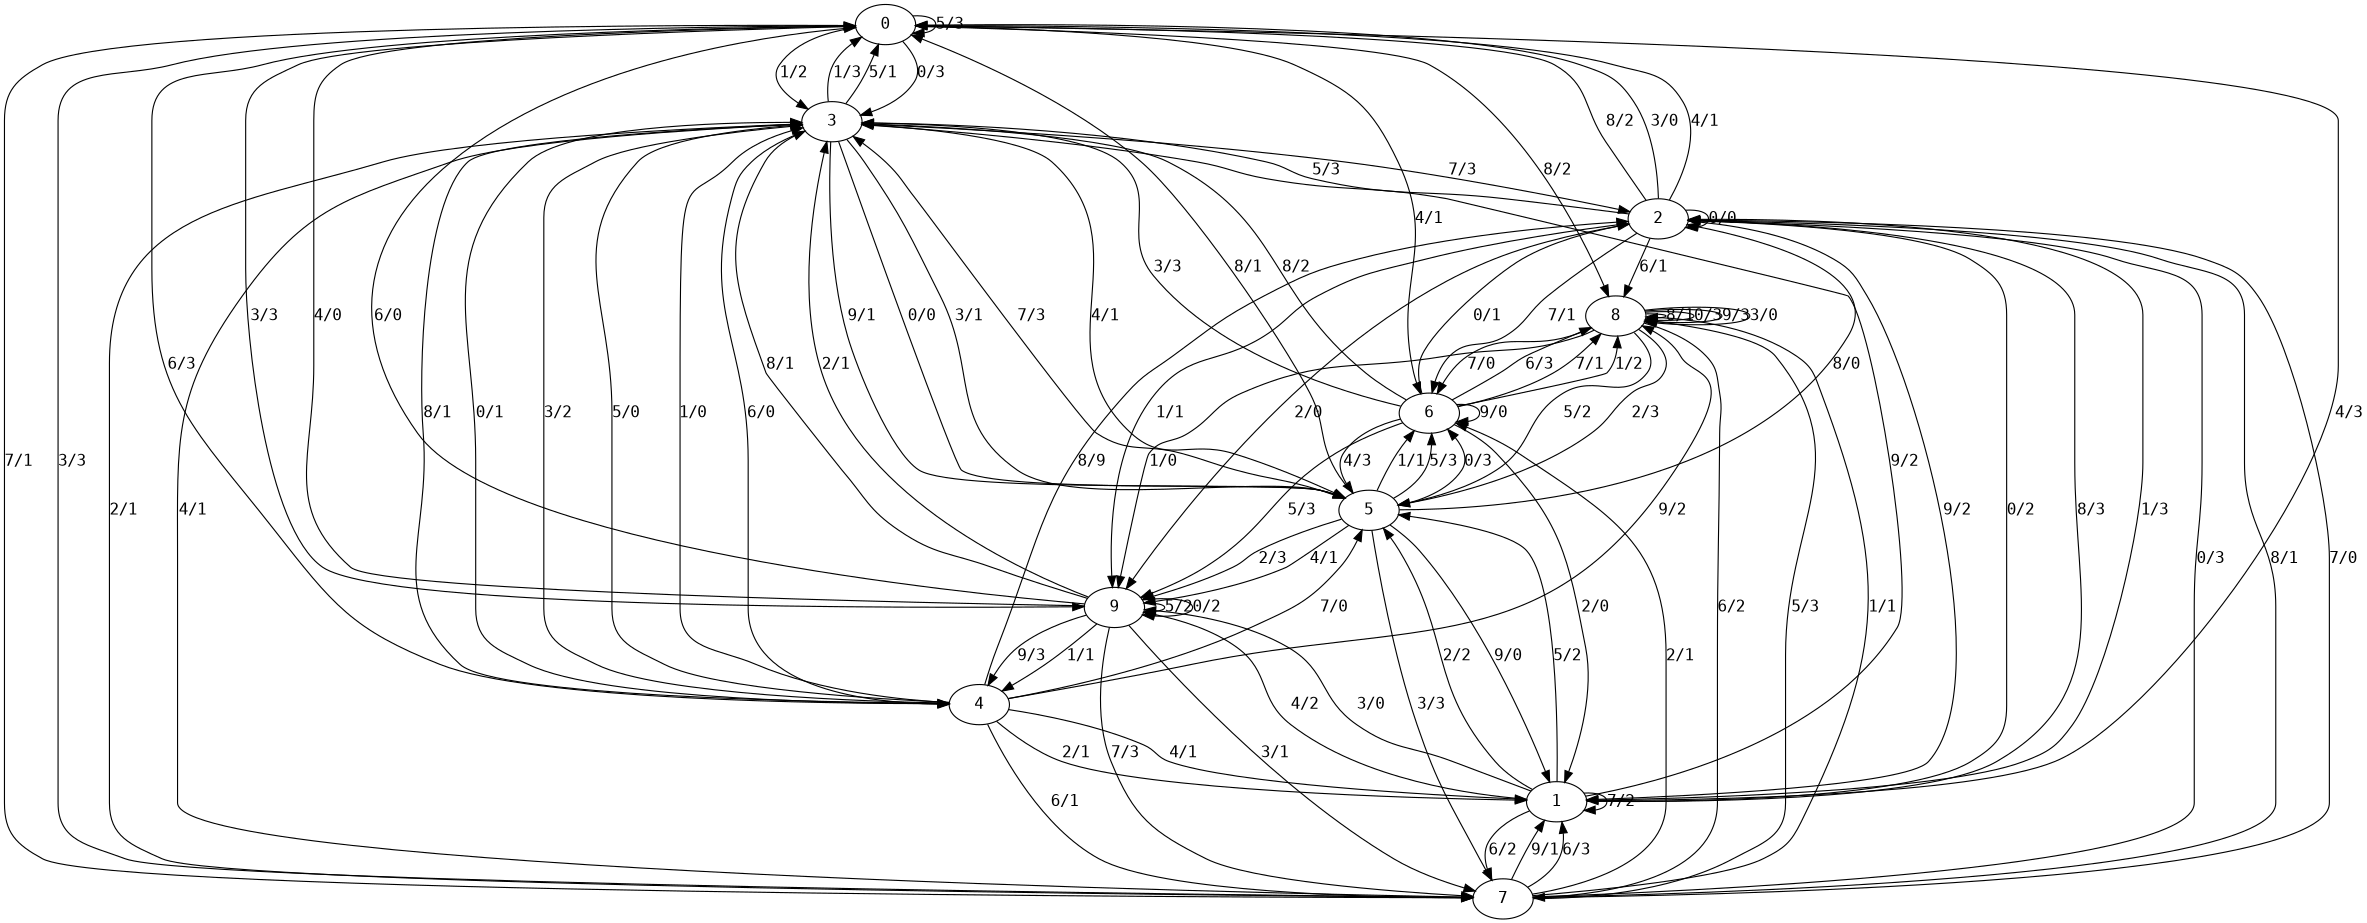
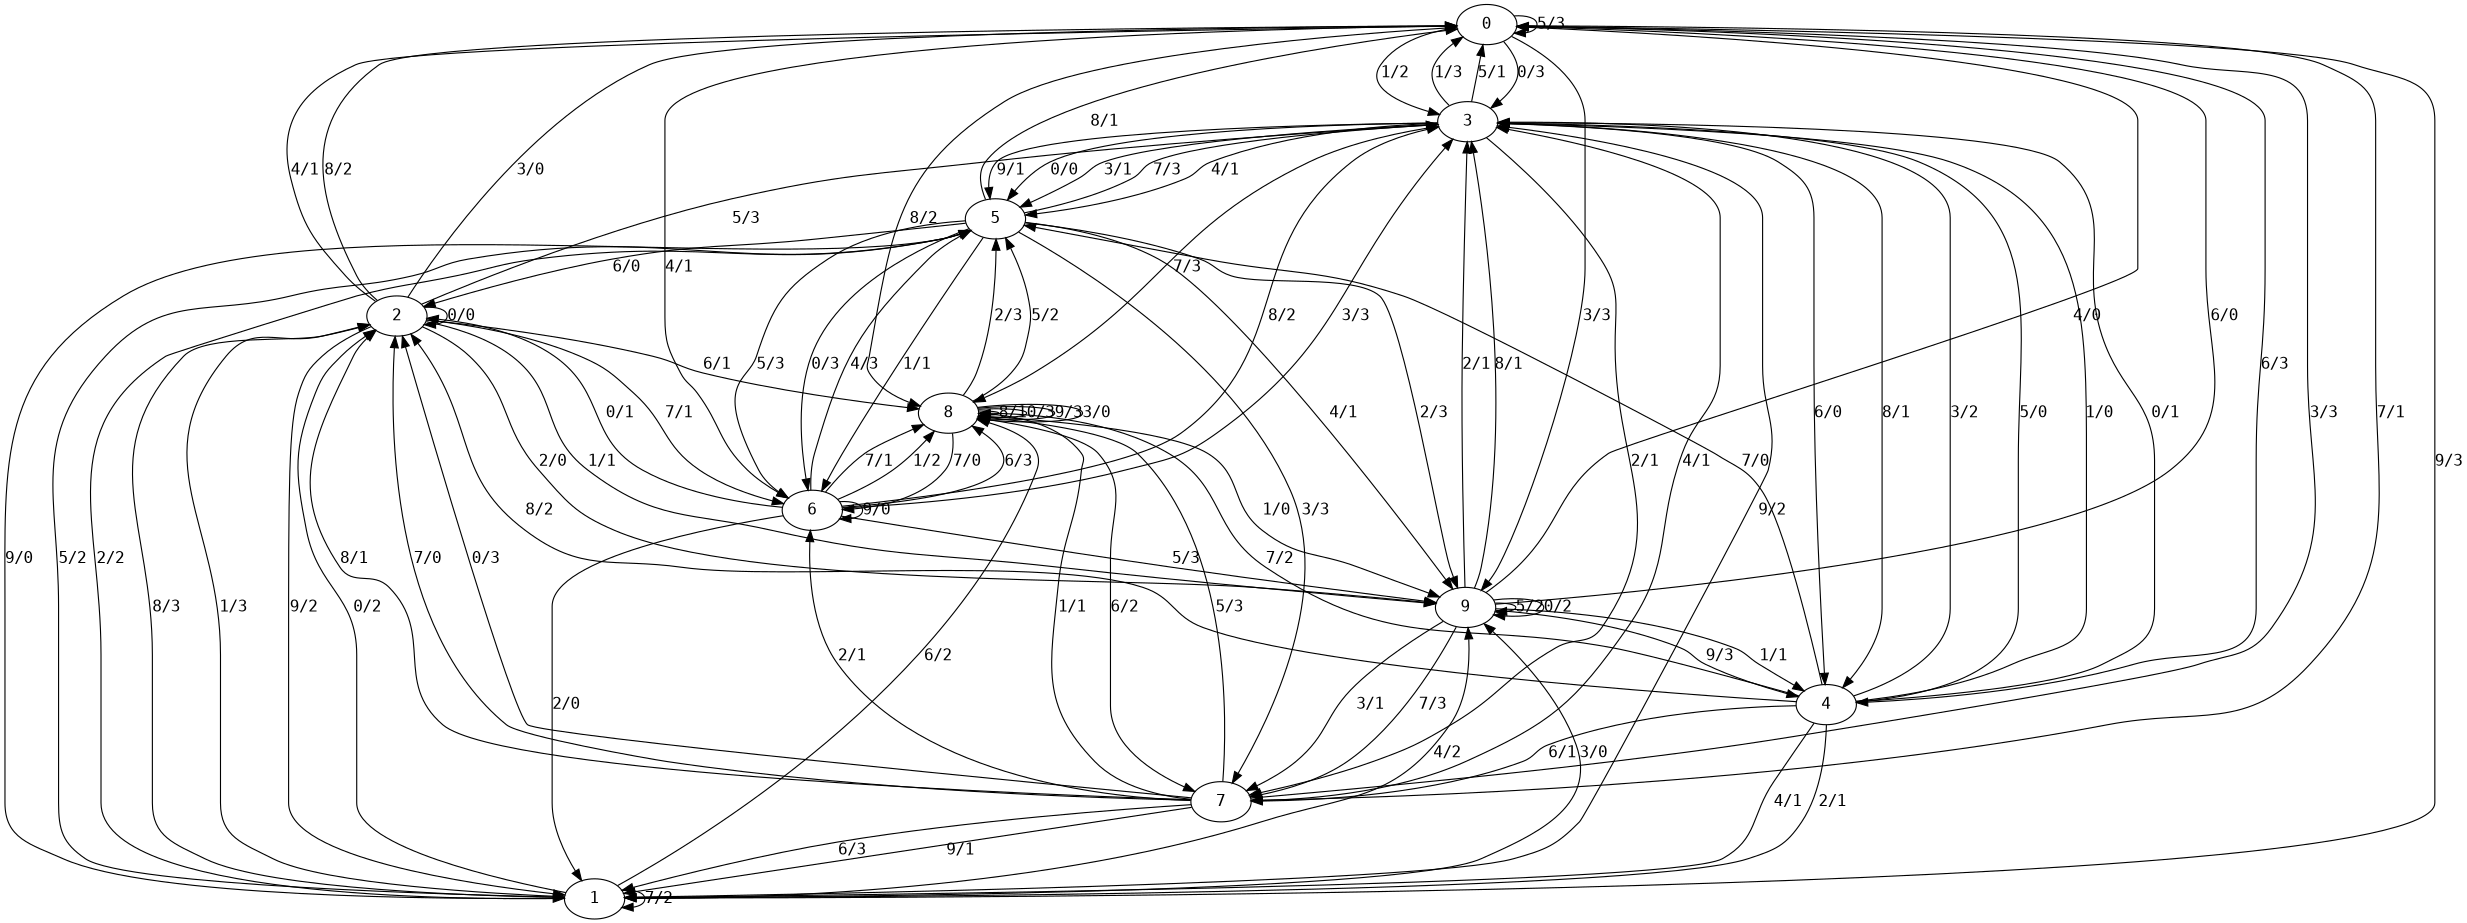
edge "3" -> "2": now "3" -> "8"
edge "5" -> "2": label "8/0" -> "6/0"
edge "0" -> "1": label "4/3" -> "9/3"
edge "4" -> "2": label "8/9" -> "8/2"
edge "4" -> "8": label "9/2" -> "7/2"
edge "1" -> "7": now "1" -> "8"
